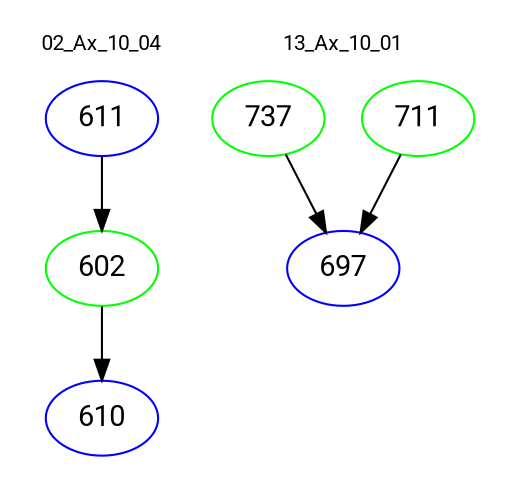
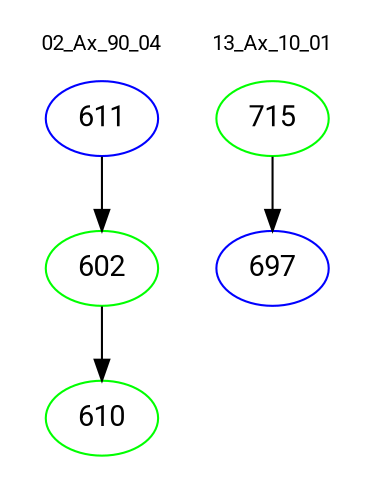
cluster "02_Ax_10_04": label "02_Ax_10_04" -> "02_Ax_90_04"
node "737": removed
node "711": label "711" -> "715"
node "610": color blue -> green
